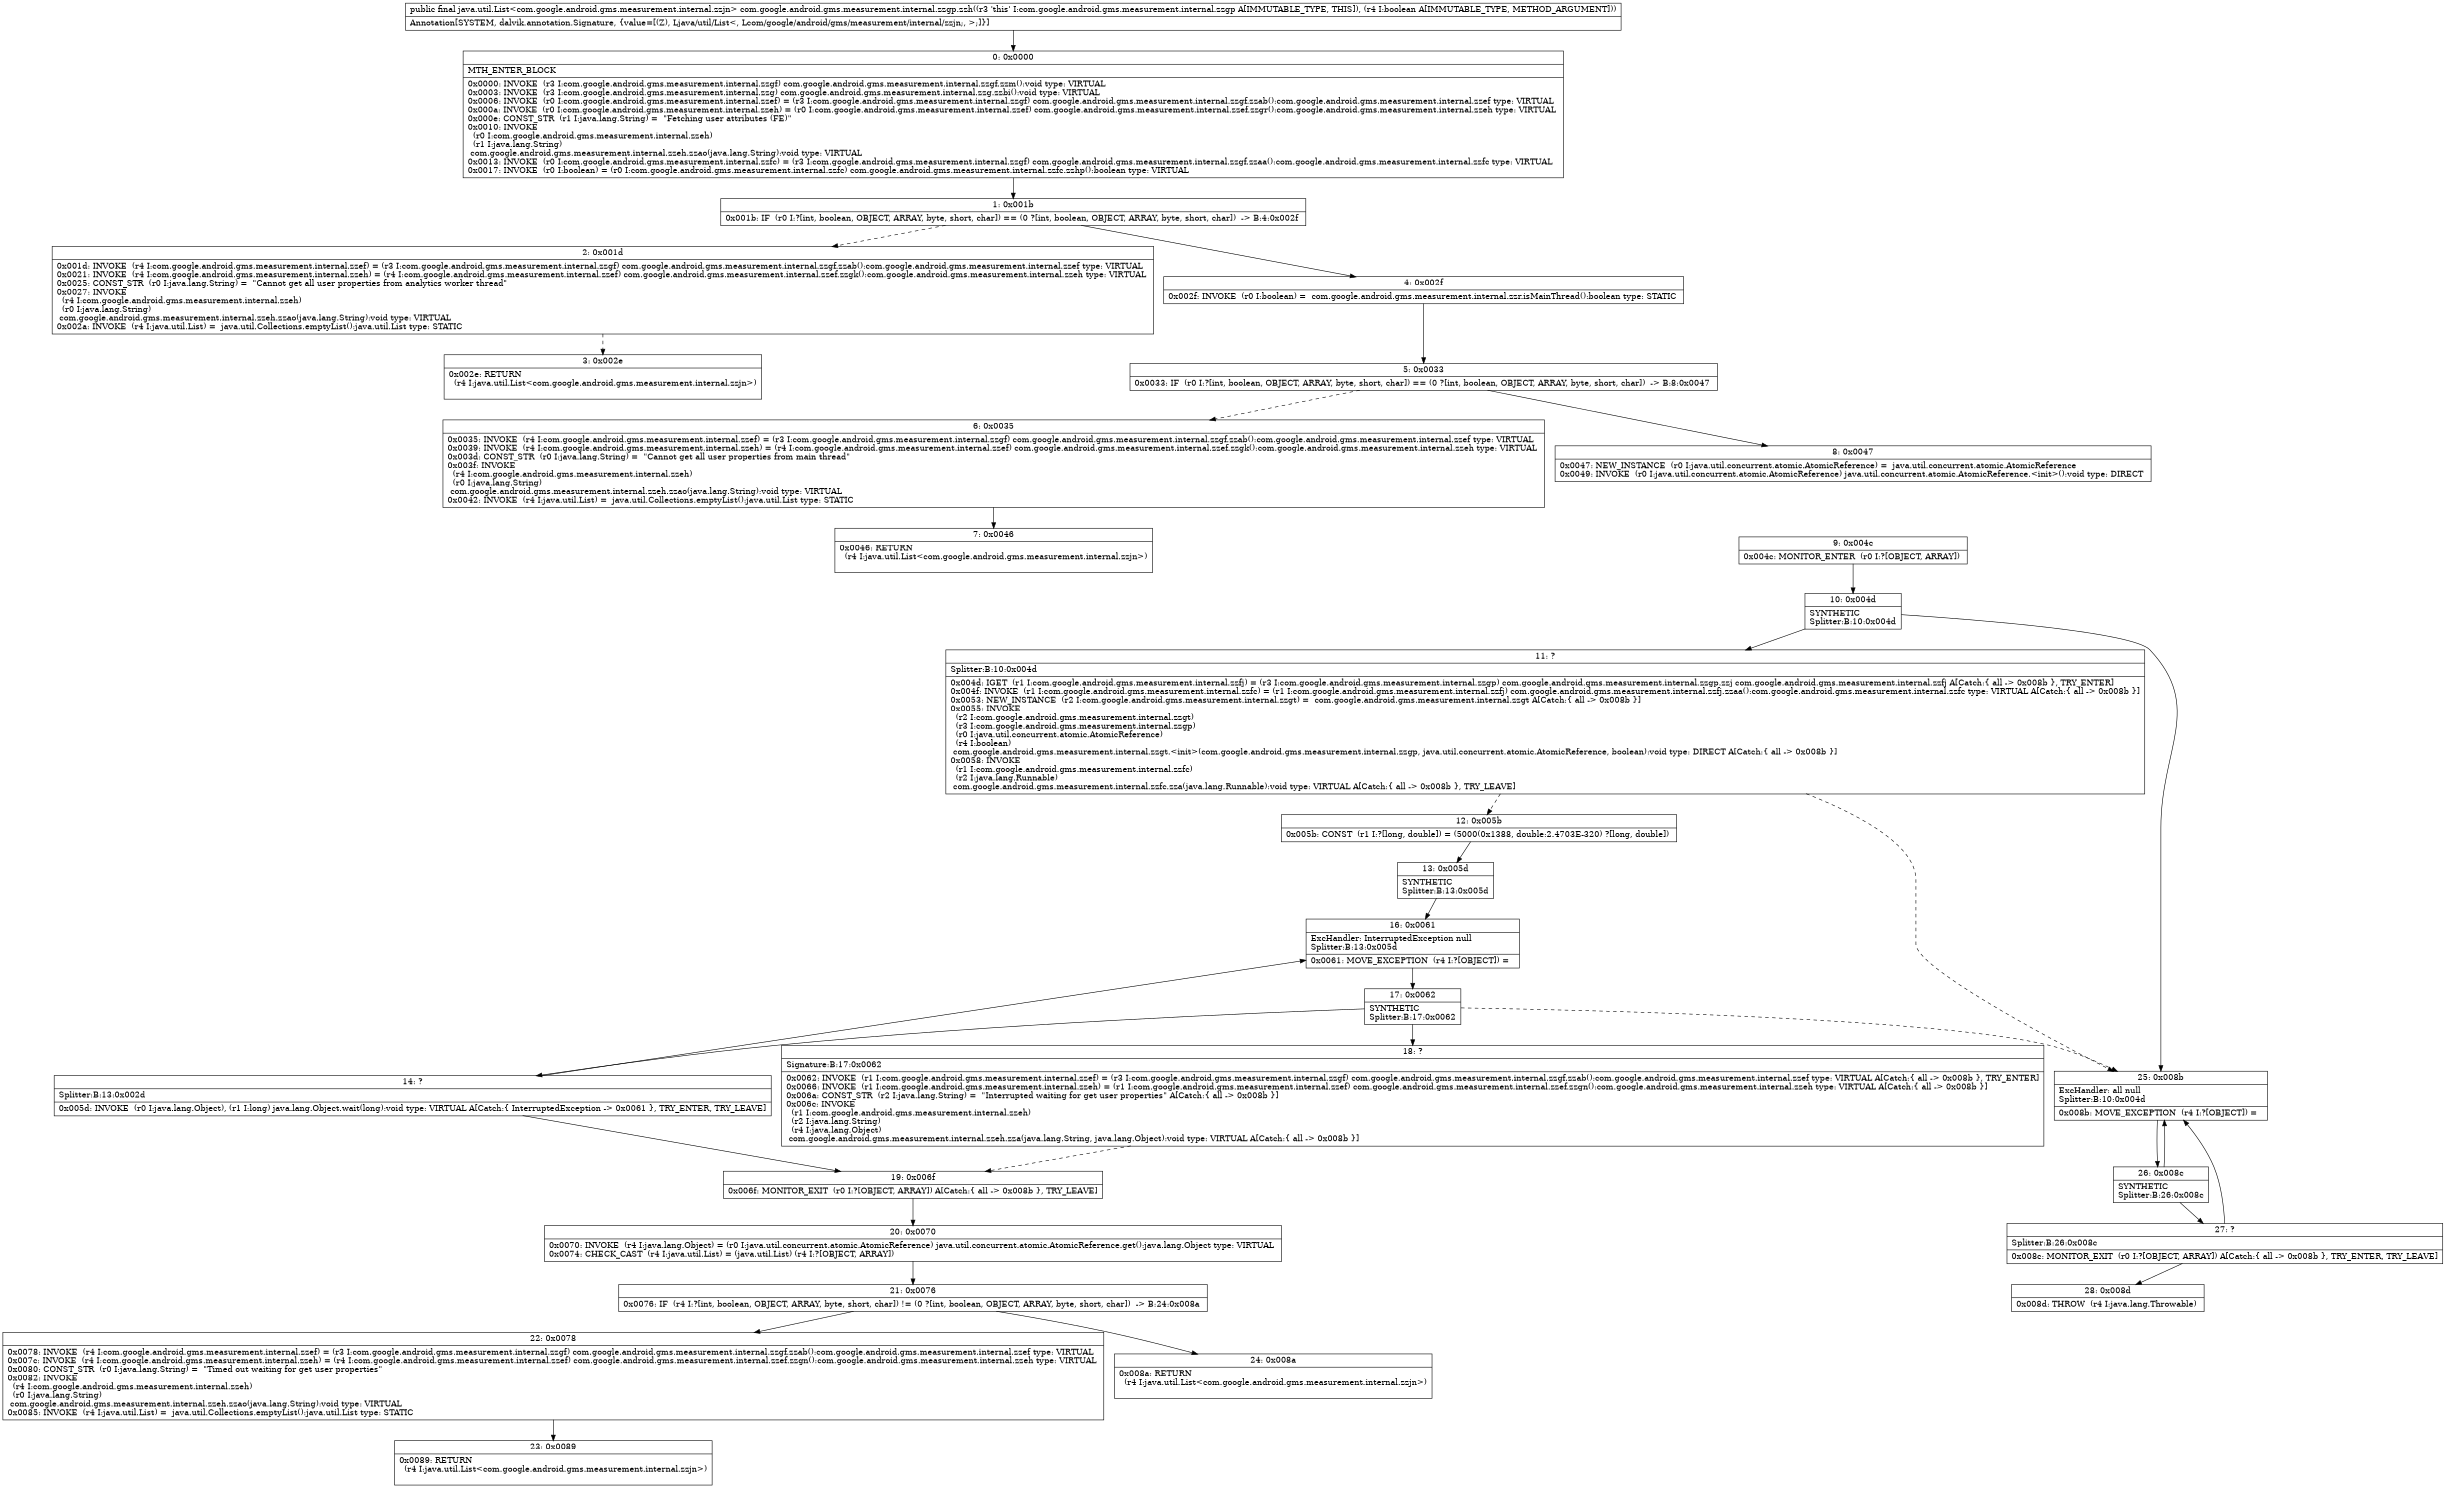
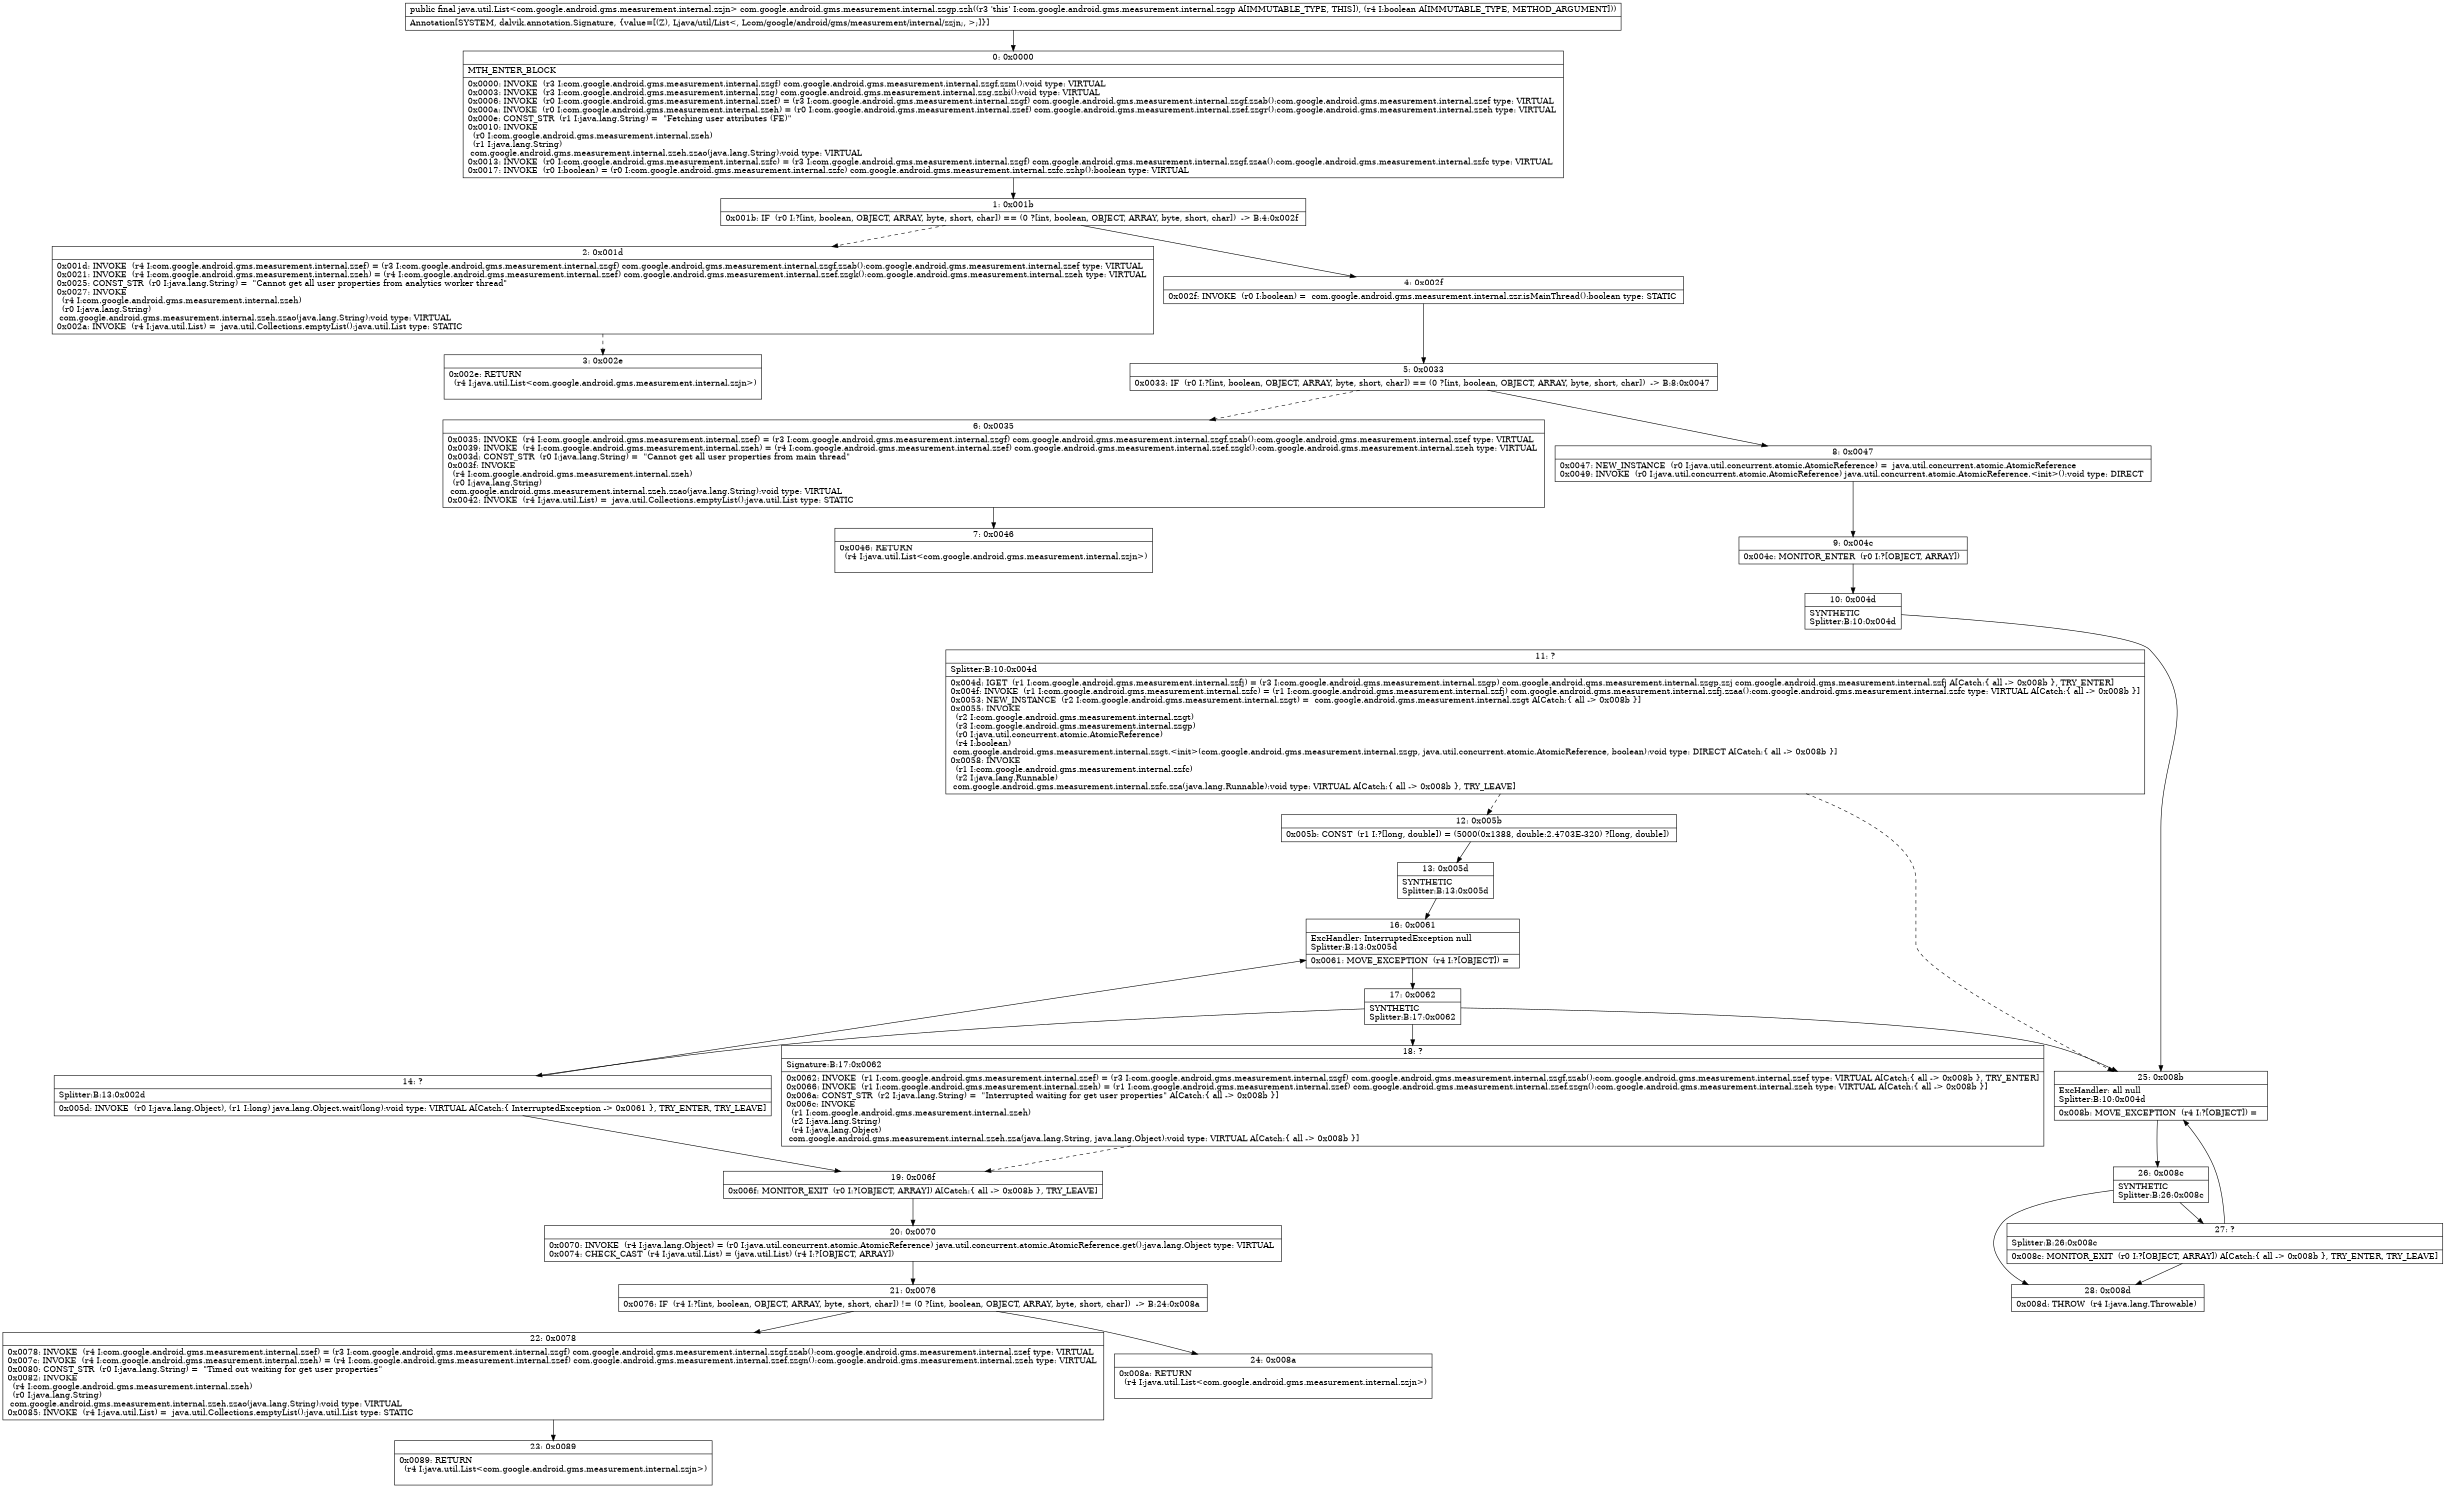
edge "8: 0x0047" -> "9: 0x004c": added
edge "10: 0x004d" -> "11: ?": removed
edge "17: 0x0062" -> "25: 0x008b": style dashed -> solid
edge "26: 0x008c" -> "25: 0x008b": now "26: 0x008c" -> "28: 0x008d"
